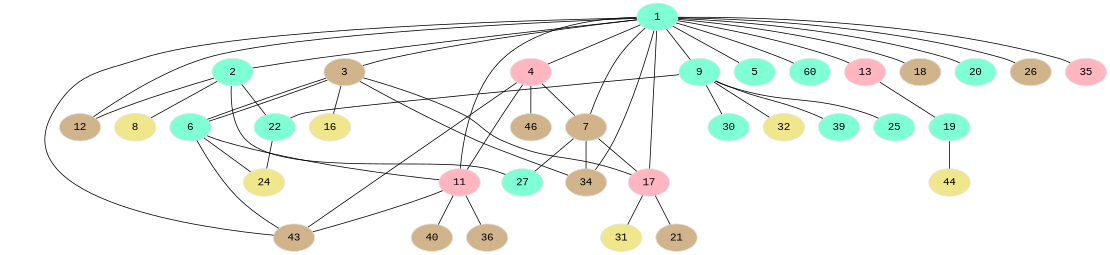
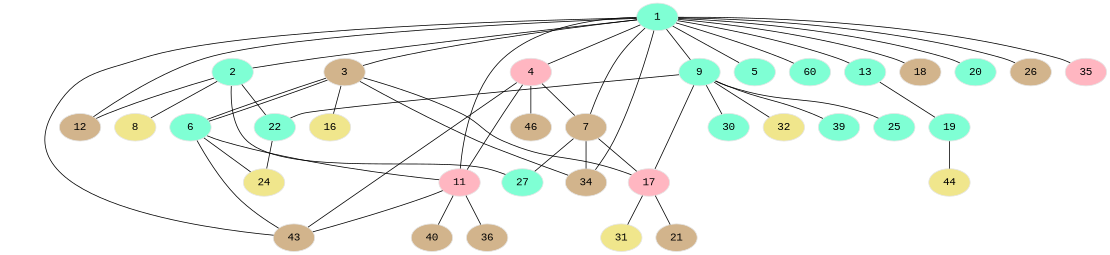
node "13": fillcolor lightpink -> aquamarine
edge "1" -- "17": now "9" -- "17"
